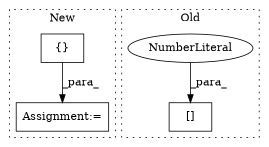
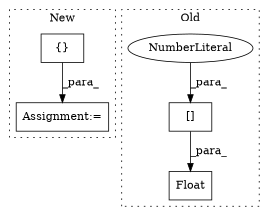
node "Float": added
